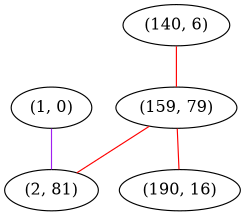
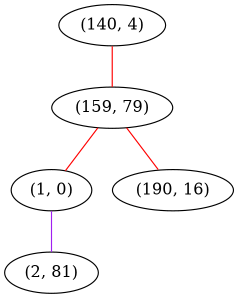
node "(140, 6)": label "(140, 6)" -> "(140, 4)"
edge "(159, 79)" -- "(2, 81)": now "(159, 79)" -- "(1, 0)"
